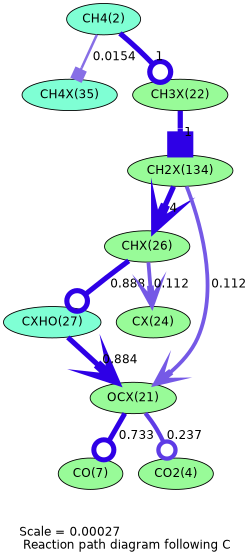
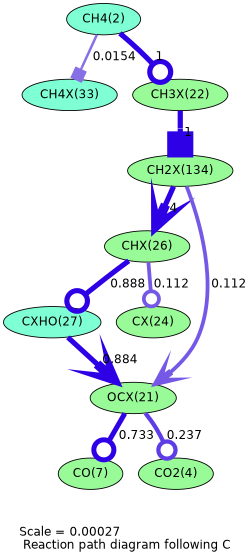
node "CH4X(35)": label "CH4X(35)" -> "CH4X(33)"
edge "CHX(26)" -> "CX(24)": arrowhead vee -> odot
